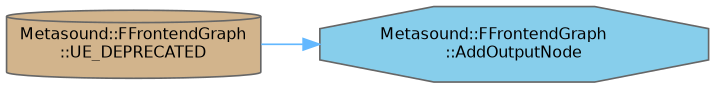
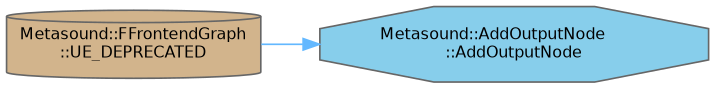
node "Metasound::FFrontendGraph ::AddOutputNode": label "Metasound::FFrontendGraph ::AddOutputNode" -> "Metasound::AddOutputNode ::AddOutputNode"
